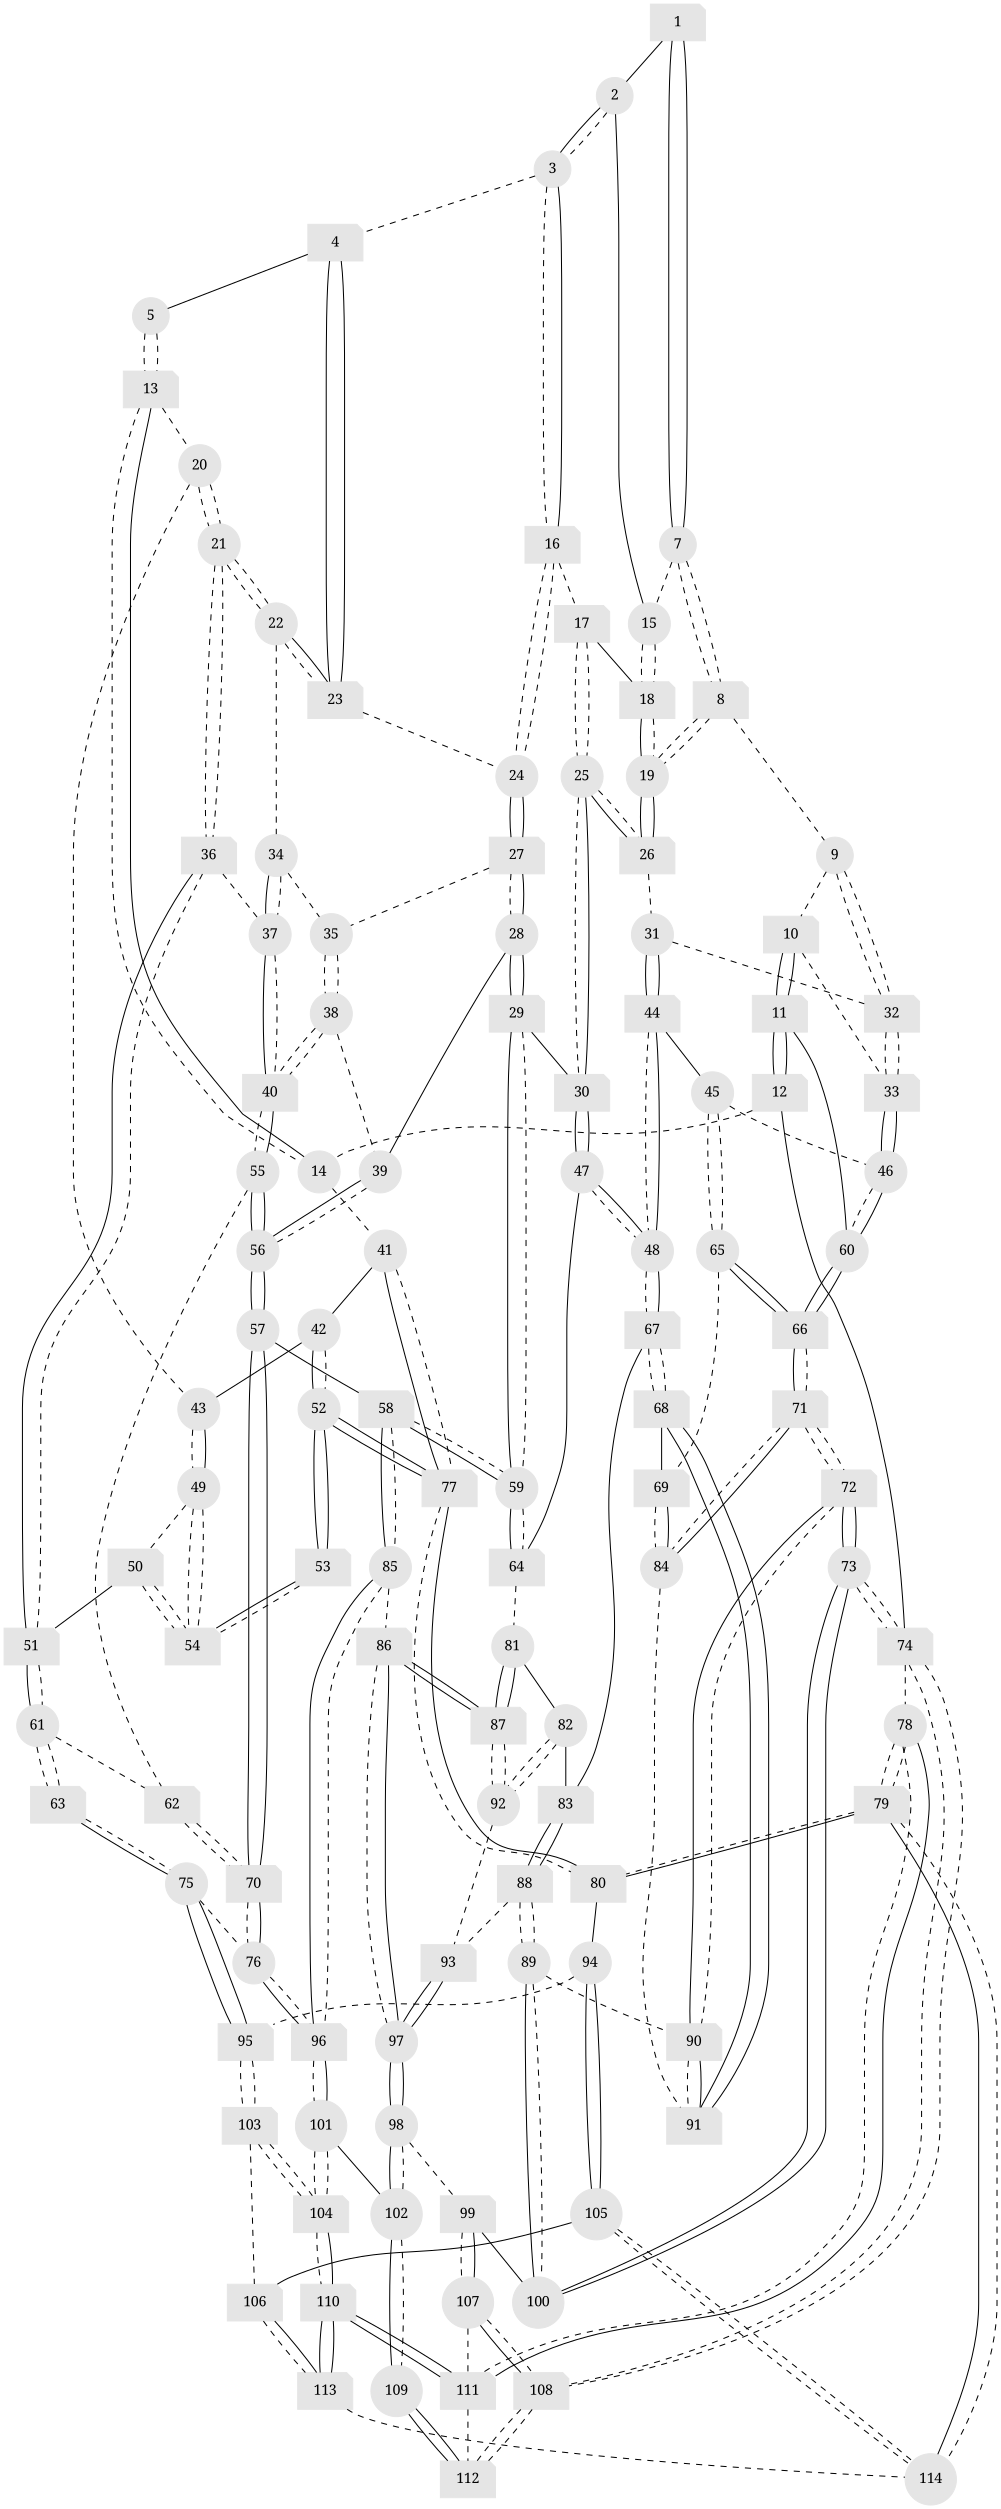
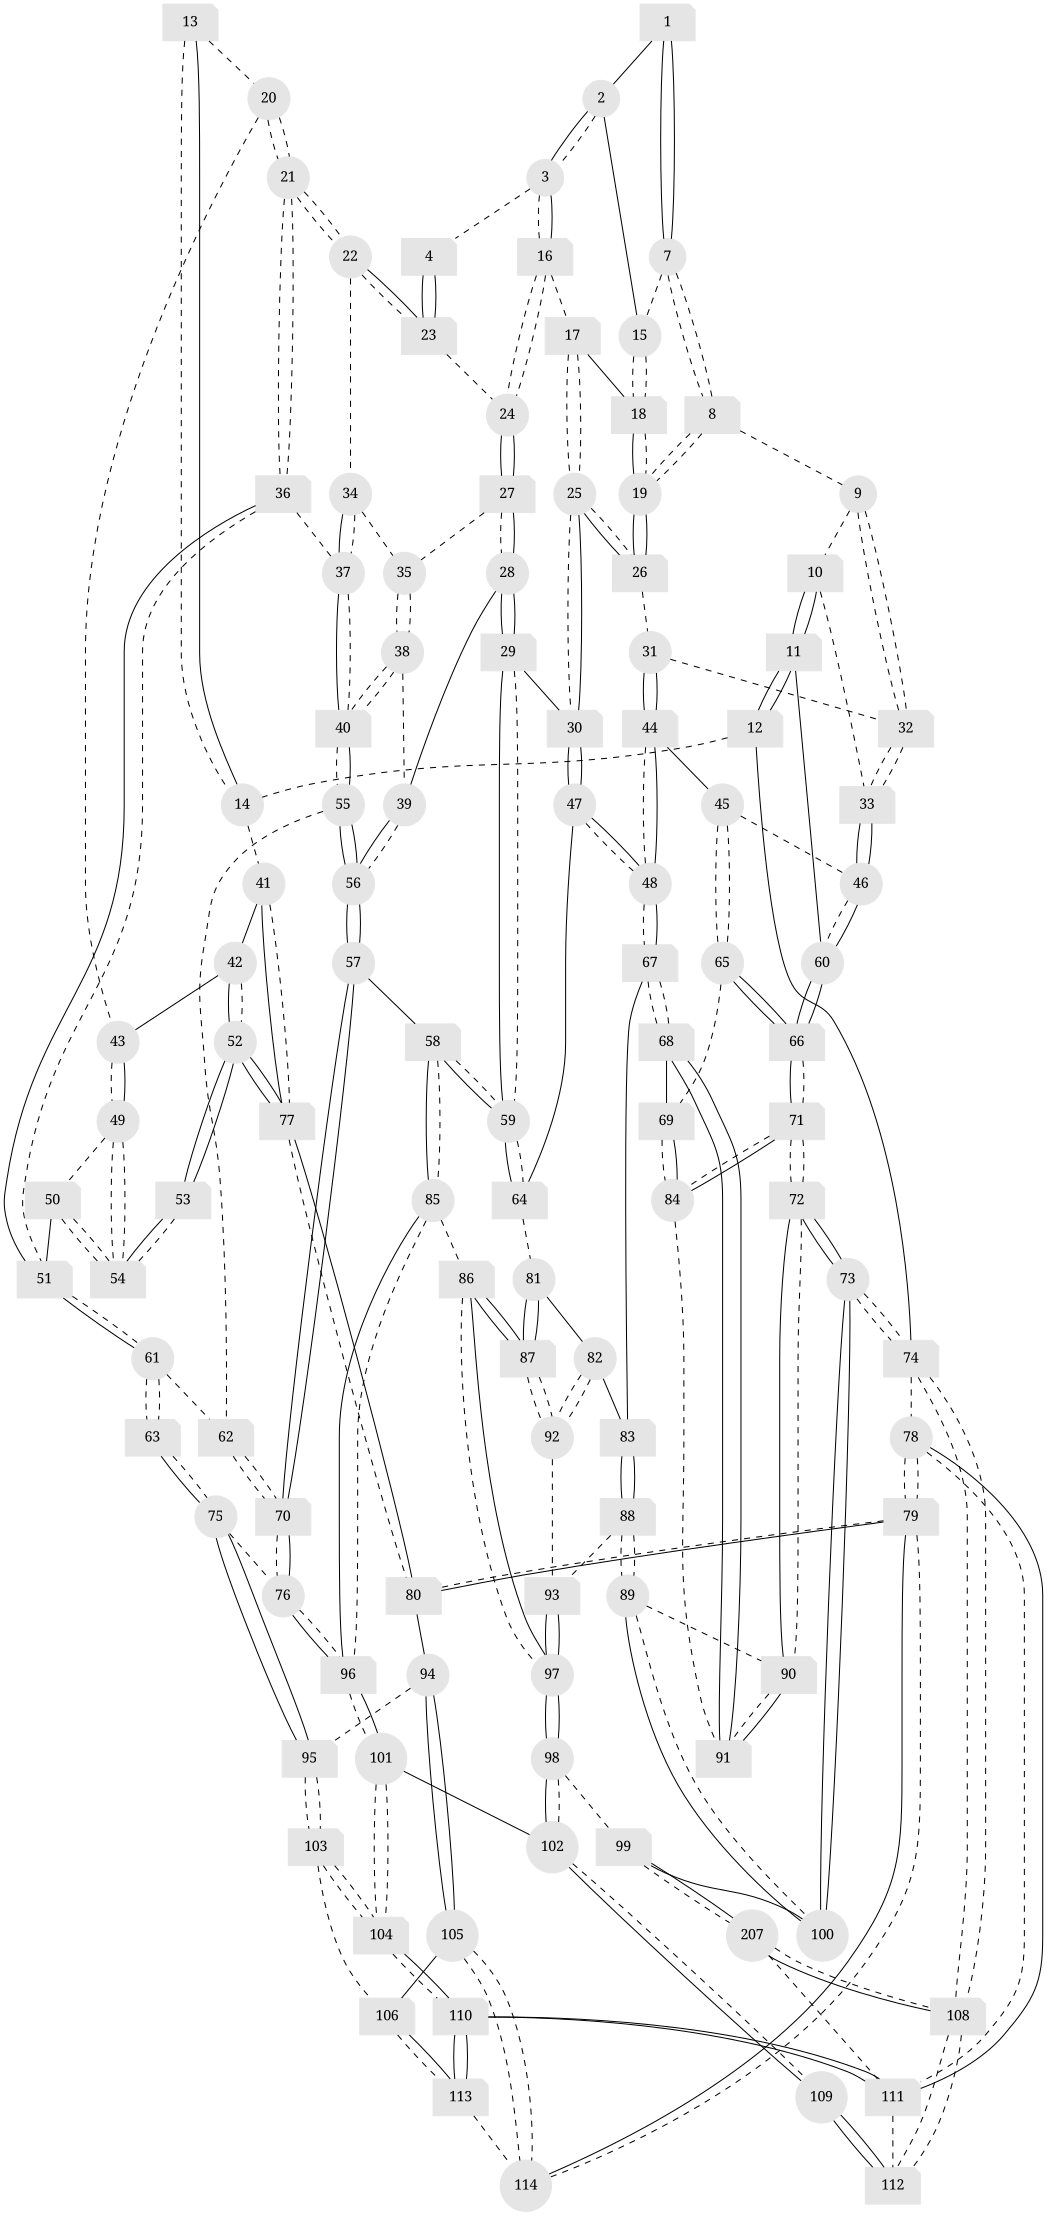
node "5": removed
node "107": label "107" -> "207"
